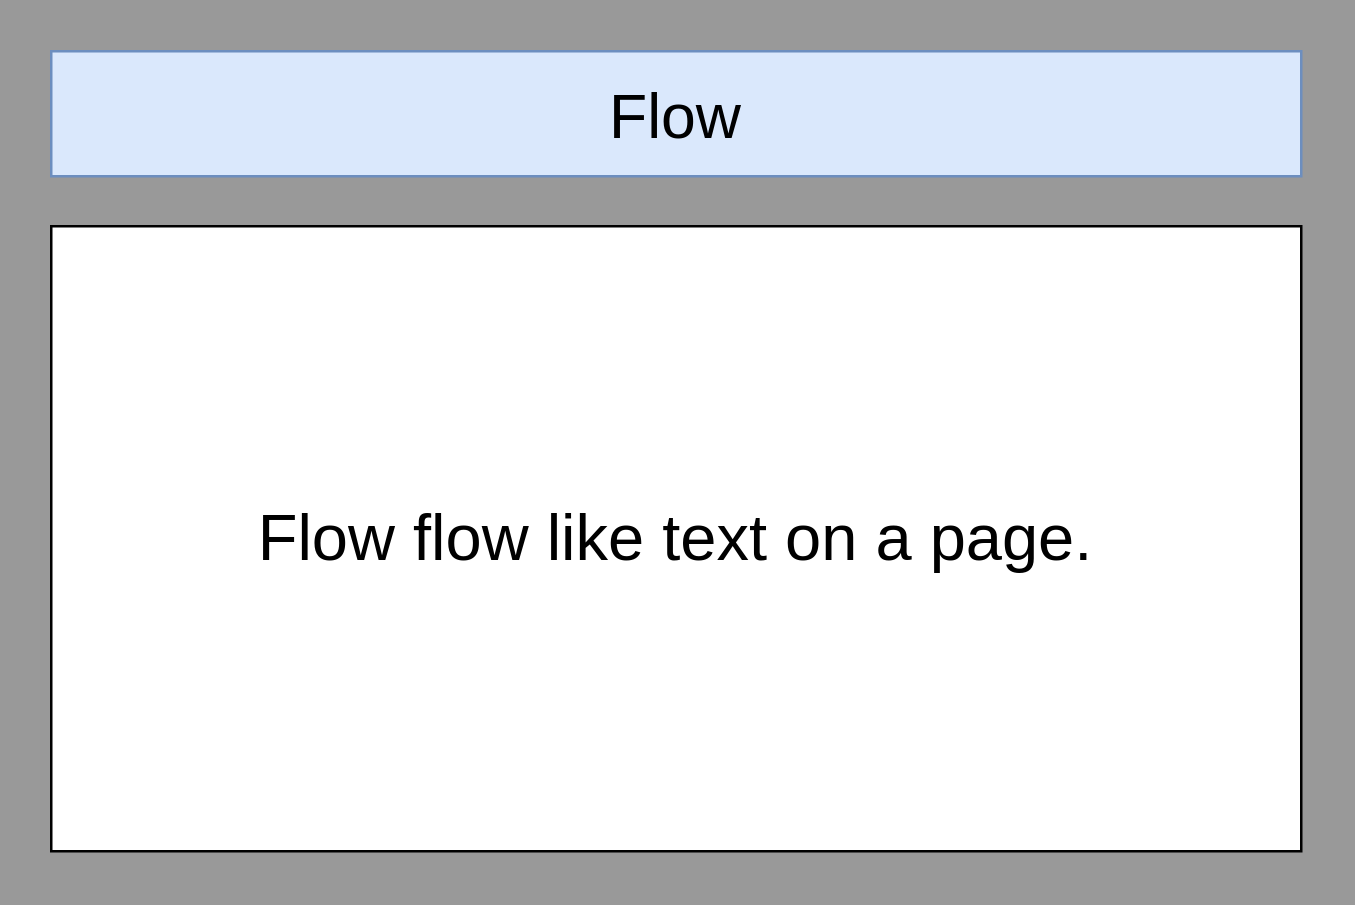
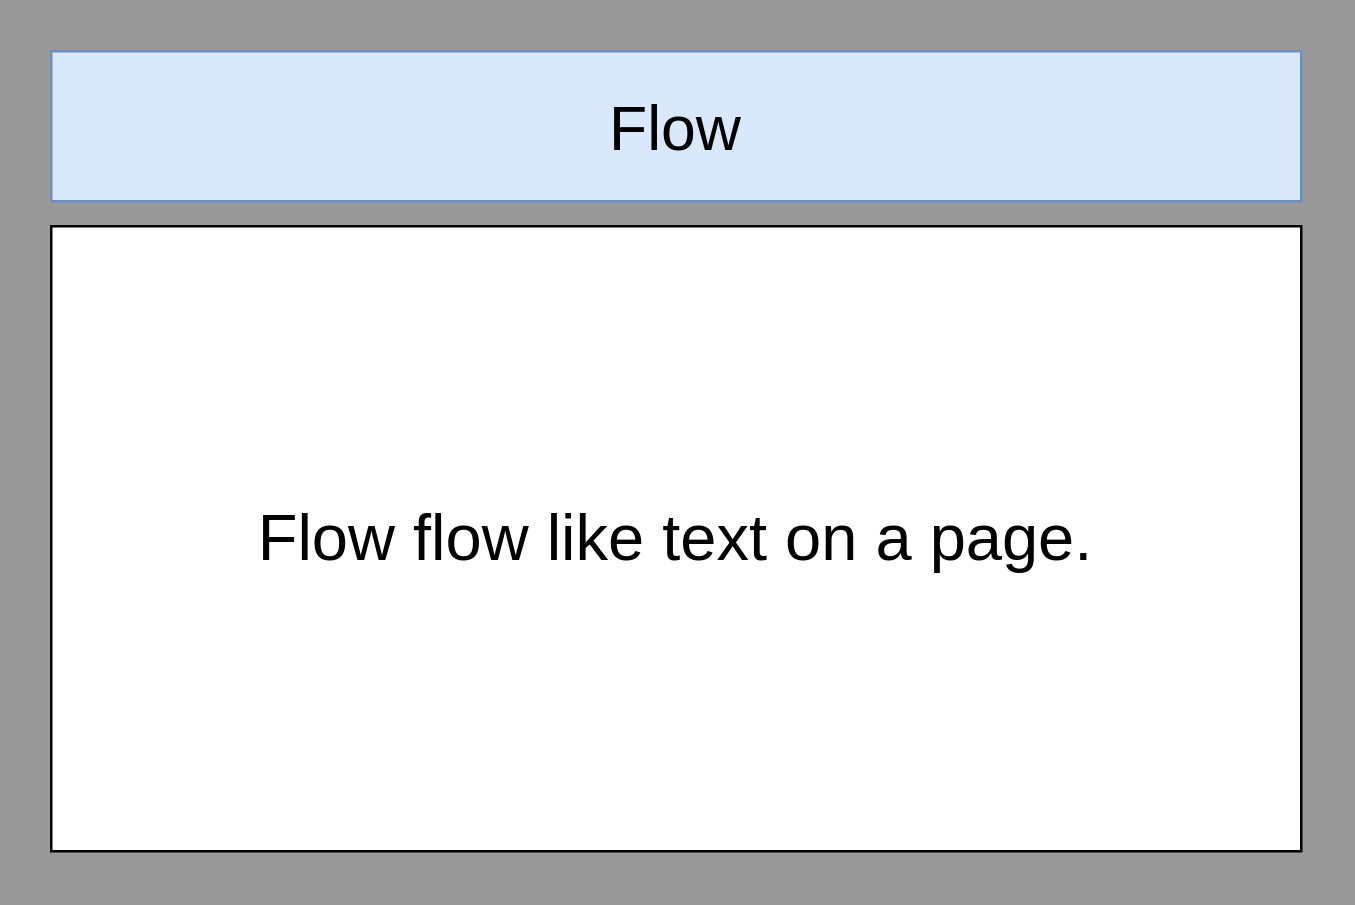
node "Flow": size 1250x125 -> 1250x150
